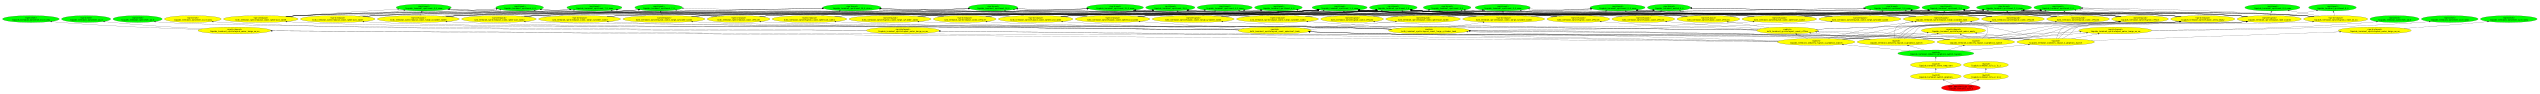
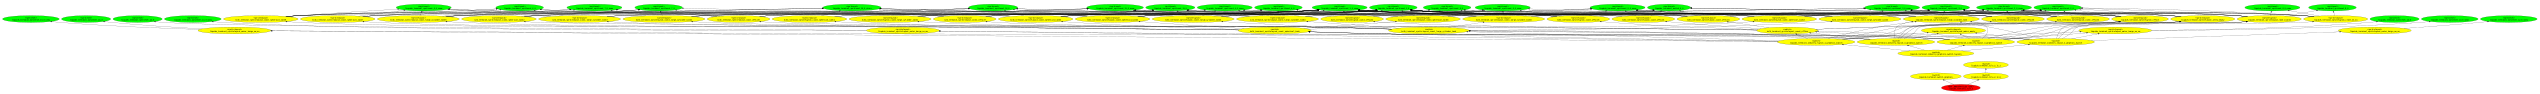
node "<spriteset> liquids_terminal_spriteset_14_0_snow": fillcolor yellow -> green
node "<switch> liquids_terminal_industry_graphics_switch_layouts": fillcolor green -> yellow
node "<switch> liquids_terminal_store_temp_vars": removed
